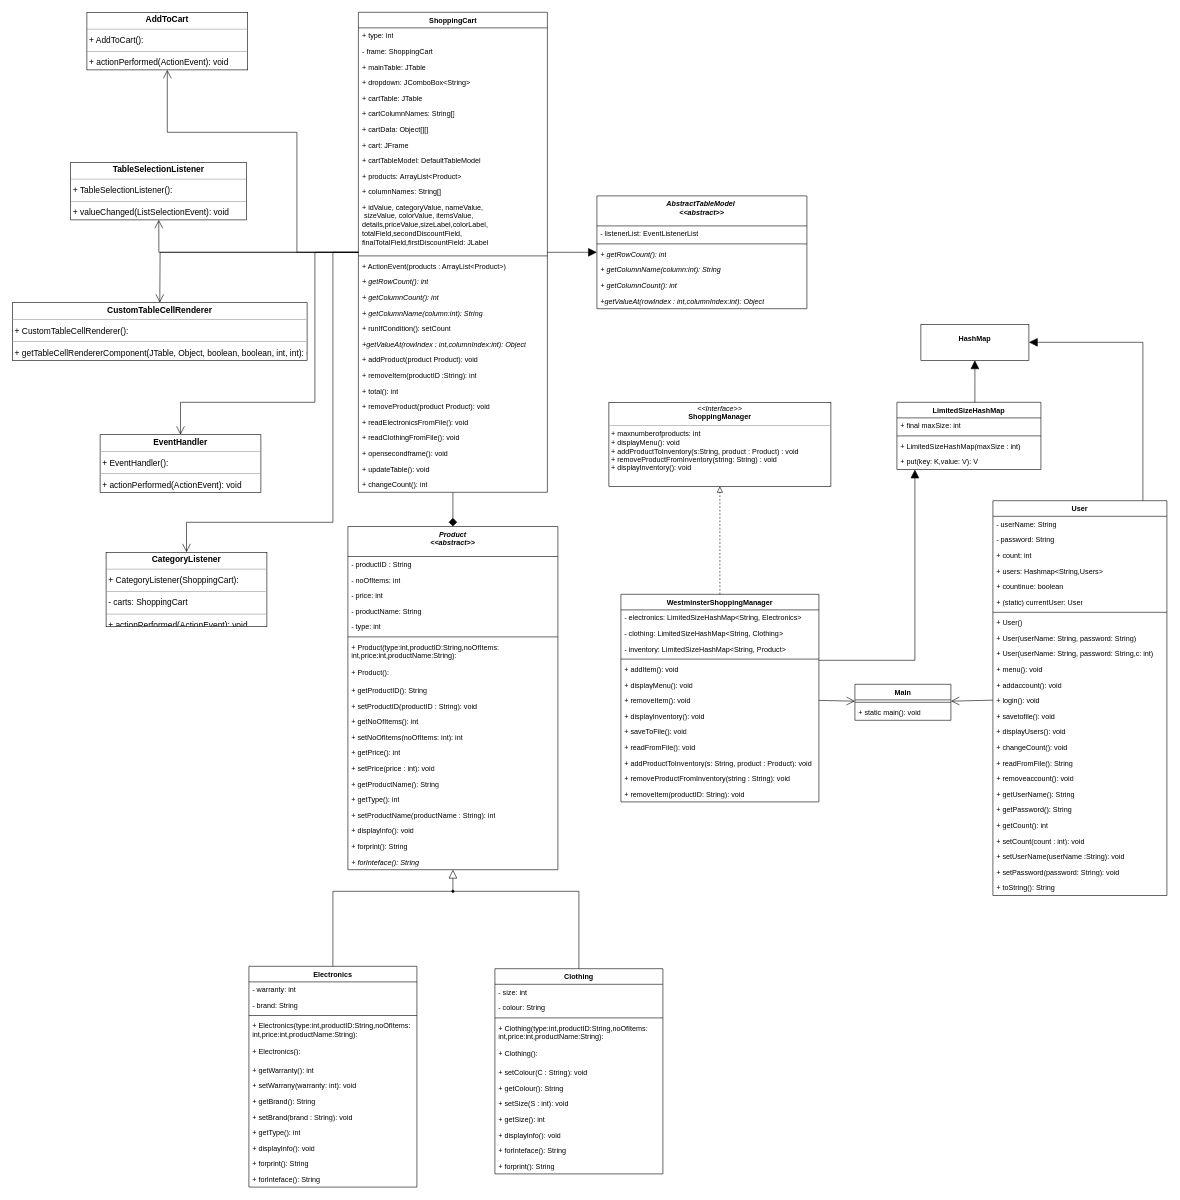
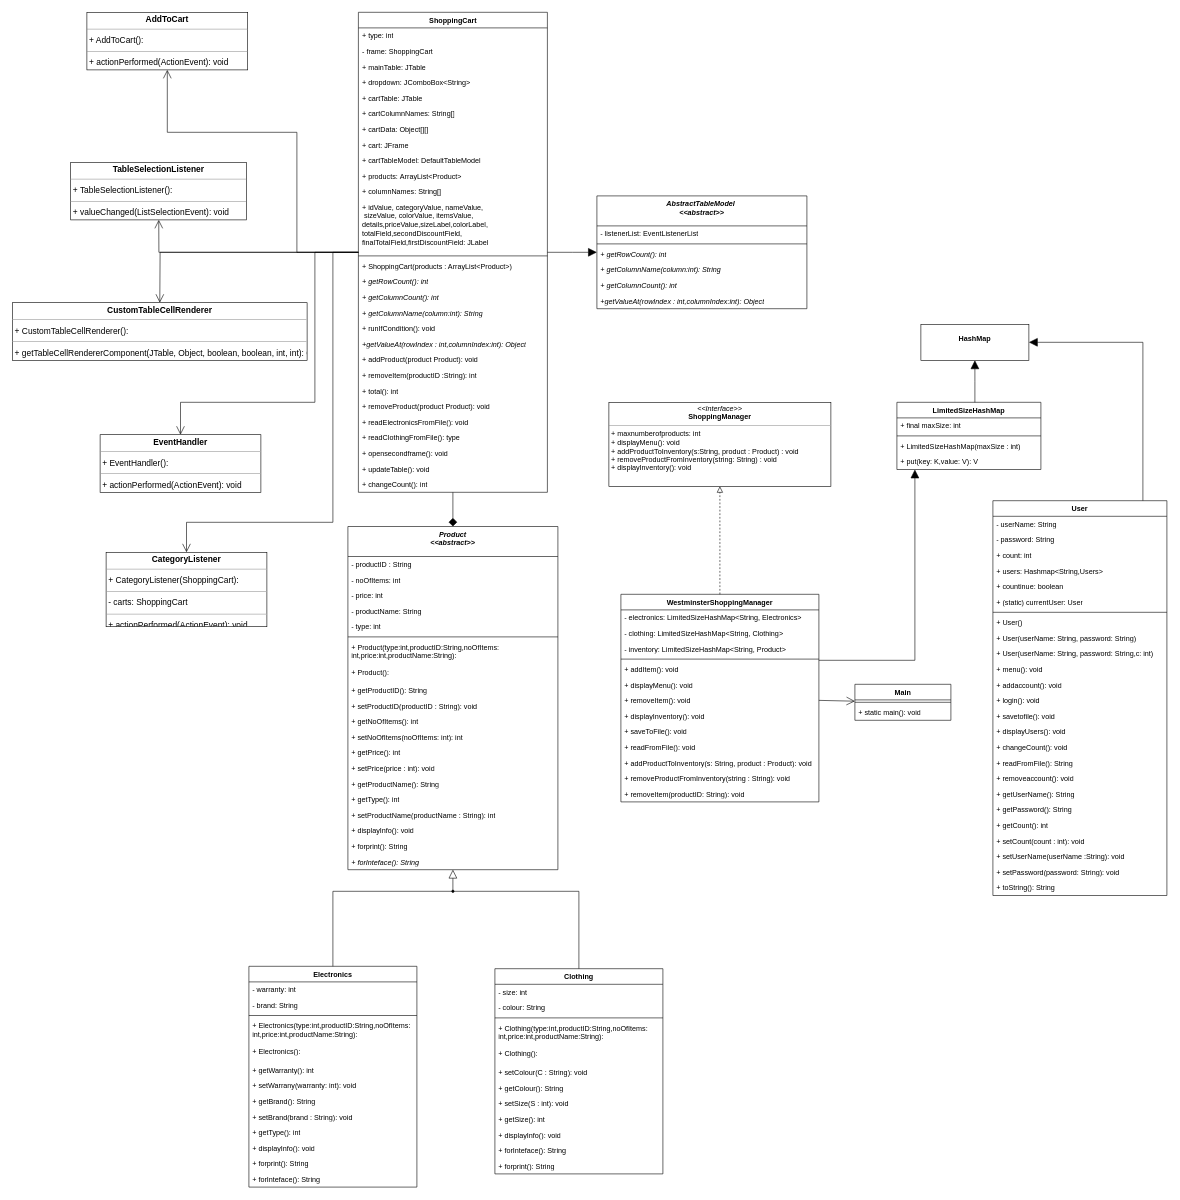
node "+ ActionEvent(products : ArrayList<Product>)": label "+ ActionEvent(products : ArrayList<Product>)" -> "+ ShoppingCart(products : ArrayList<Product>)"
node "+ runIfCondition(): setCount": label "+ runIfCondition(): setCount" -> "+ runIfCondition(): void"
node "+ readClothingFromFile(): void": label "+ readClothingFromFile(): void" -> "+ readClothingFromFile(): type"
edge "User" -> "Main": removed
